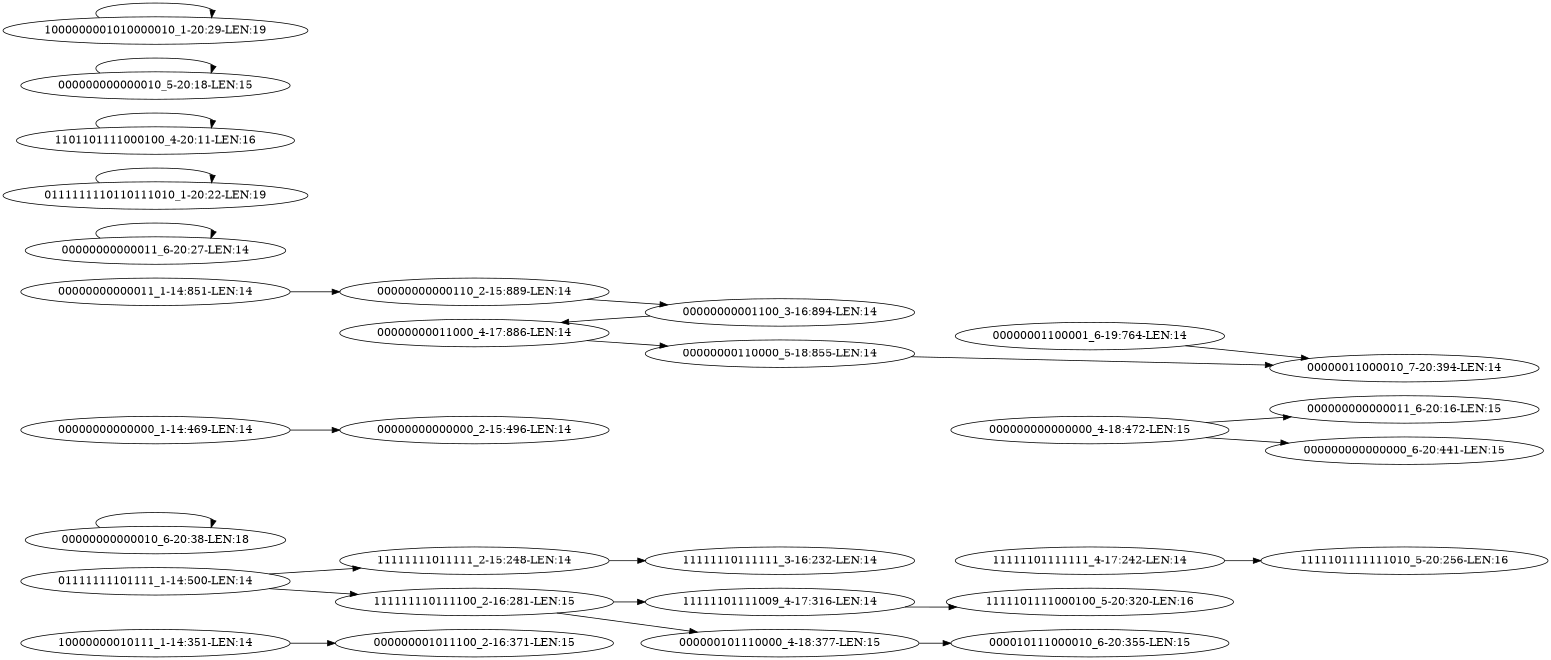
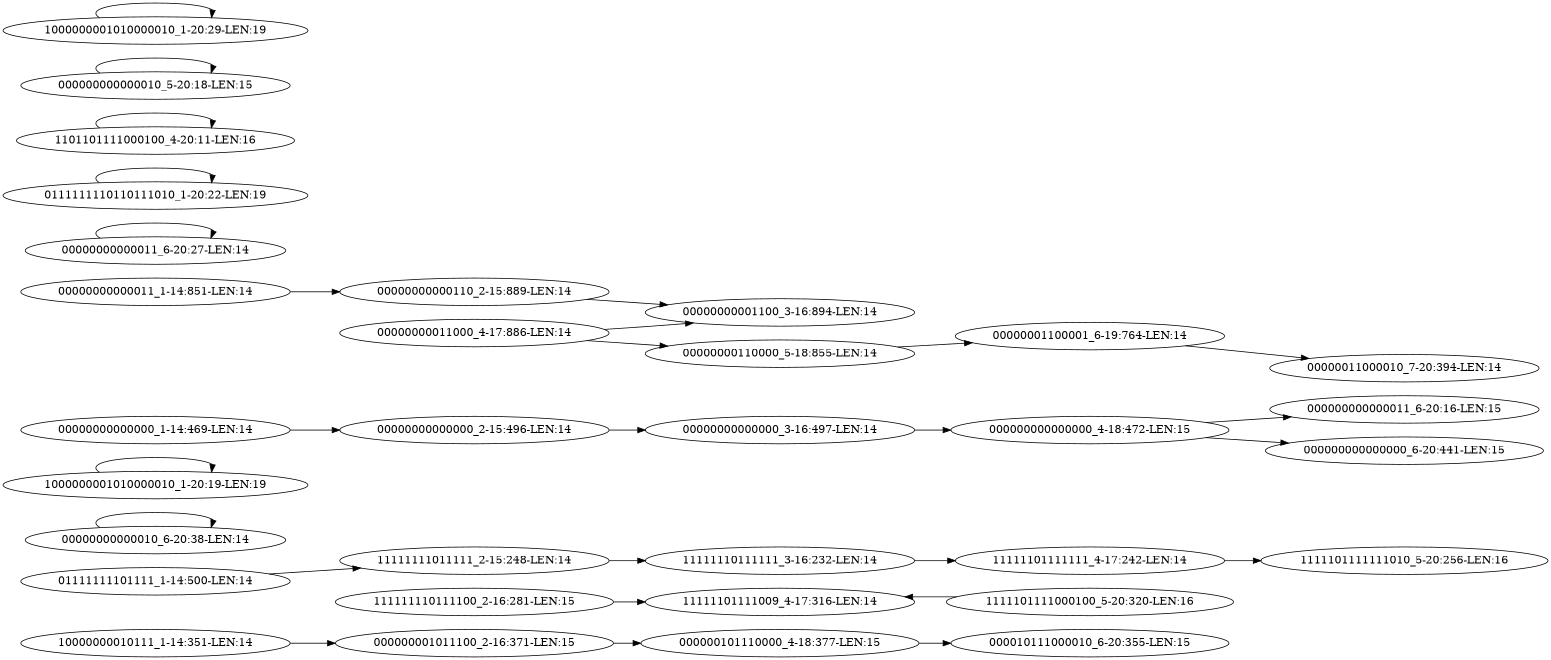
edge "00000000001100_3-16:894-LEN:14" -> "00000000011000_4-17:886-LEN:14": reversed
edge "00000000110000_5-18:855-LEN:14" -> "00000011000010_7-20:394-LEN:14": now "00000000110000_5-18:855-LEN:14" -> "00000001100001_6-19:764-LEN:14"
node "00000000000000_3-16:497-LEN:14": added
node "1000000001010000010_1-20:19-LEN:19": added
node "00000000000010_6-20:38-LEN:18": label "00000000000010_6-20:38-LEN:18" -> "00000000000010_6-20:38-LEN:14"
edge "11111110111111_3-16:232-LEN:14" -> "11111101111111_4-17:242-LEN:14": added
edge "01111111101111_1-14:500-LEN:14" -> "111111110111100_2-16:281-LEN:15": removed
edge "11111101111009_4-17:316-LEN:14" -> "1111101111000100_5-20:320-LEN:16": reversed
edge "111111110111100_2-16:281-LEN:15" -> "000000101110000_4-18:377-LEN:15": now "000000001011100_2-16:371-LEN:15" -> "000000101110000_4-18:377-LEN:15"
